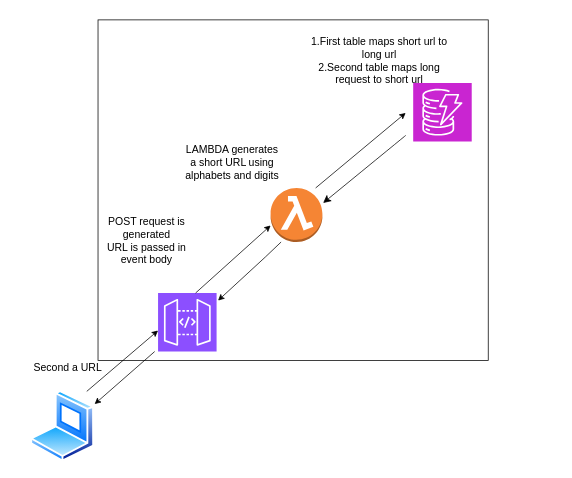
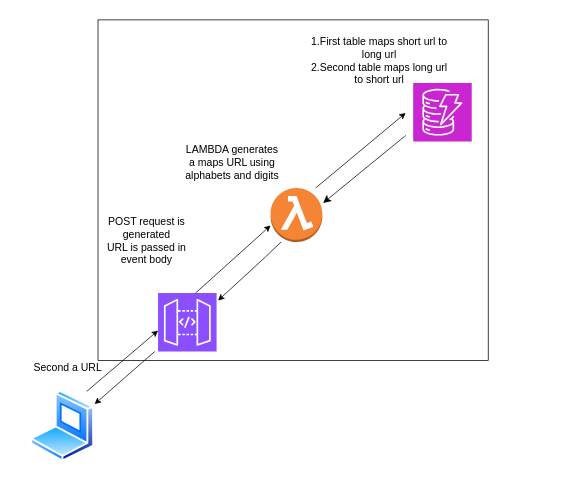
node "1.First table maps short url to long url 2.Second table maps long request to short url": label "1.First table maps short url to long url 2.Second table maps long request to short url" -> "1.First table maps short url to long url 2.Second table maps long url to short url"
node "LAMBDA generates a short URL using alphabets and digits": label "LAMBDA generates a short URL using alphabets and digits" -> "LAMBDA generates a maps URL using alphabets and digits"
